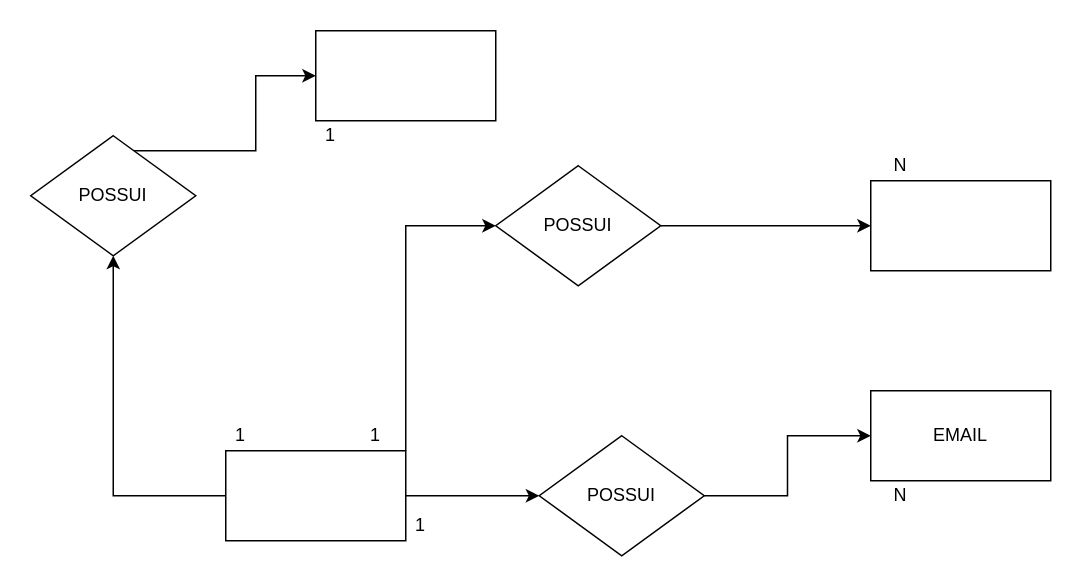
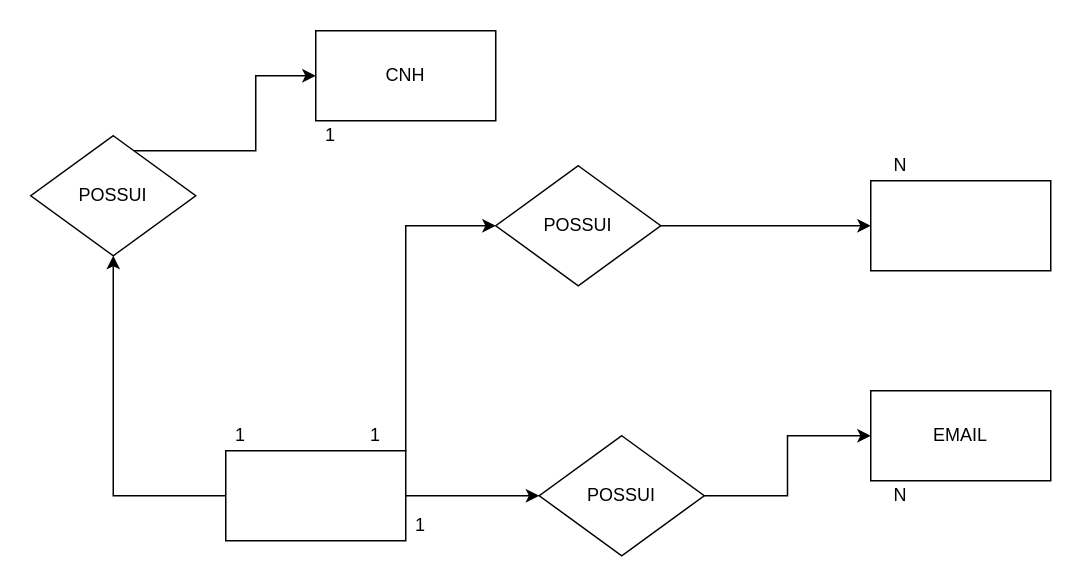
node "CNH": added
